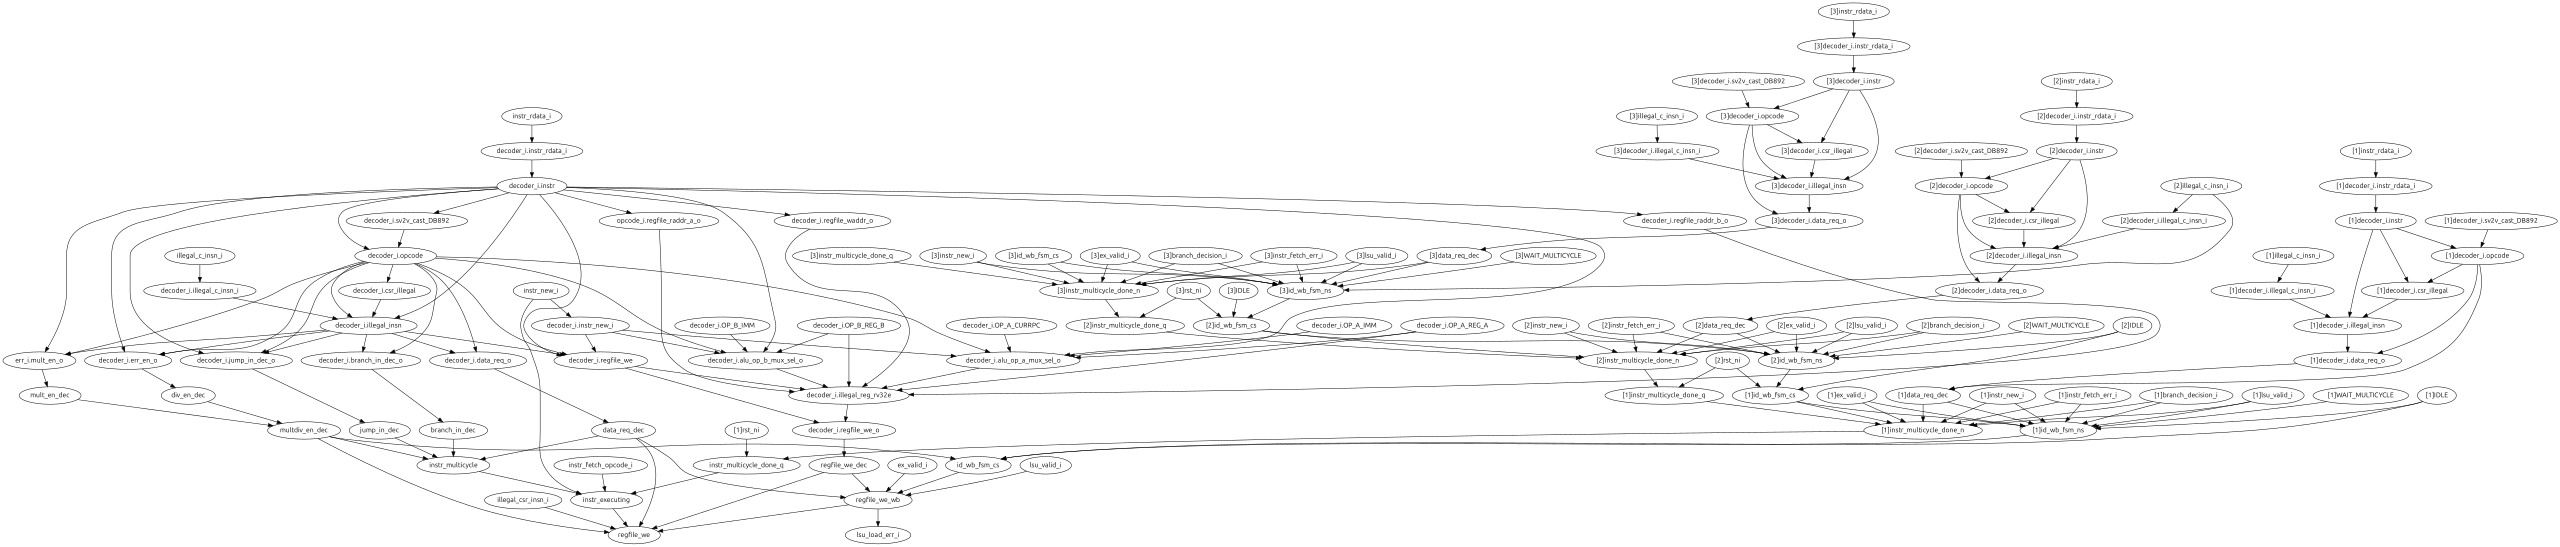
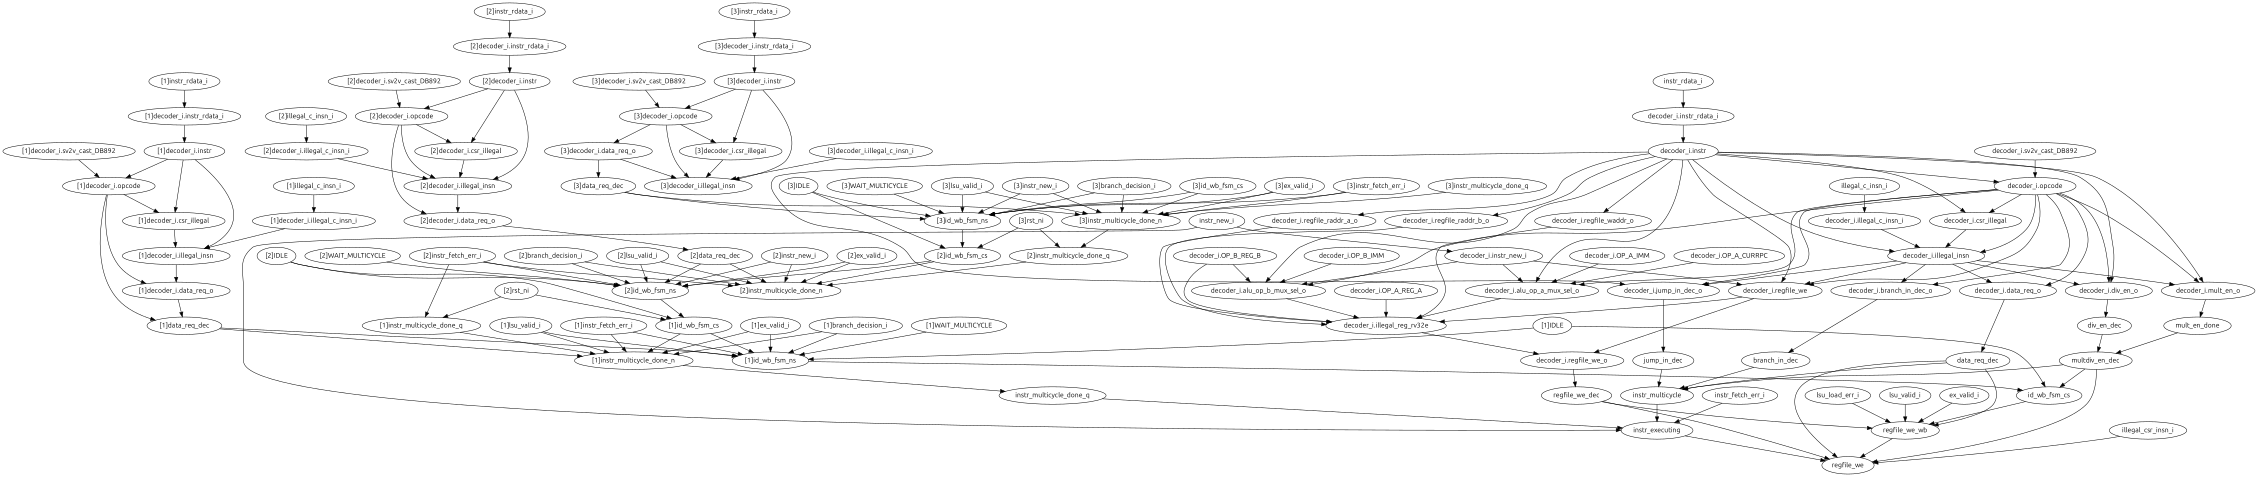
node "[3]illegal_c_insn_i": removed
edge "[3]decoder_i.illegal_insn" -> "[3]decoder_i.data_req_o": reversed
edge "decoder_i.instr" -> "decoder_i.sv2v_cast_DB892": now "decoder_i.instr" -> "decoder_i.csr_illegal"
node "opcode_i.regfile_raddr_a_o": label "opcode_i.regfile_raddr_a_o" -> "decoder_i.regfile_raddr_a_o"
edge "[2]illegal_c_insn_i" -> "[3]id_wb_fsm_ns": now "[3]IDLE" -> "[3]id_wb_fsm_ns"
edge "decoder_i.OP_A_REG_A" -> "decoder_i.alu_op_a_mux_sel_o": removed
node "err_i.mult_en_o": label "err_i.mult_en_o" -> "decoder_i.mult_en_o"
node "decoder_i.err_en_o": label "decoder_i.err_en_o" -> "decoder_i.div_en_o"
edge "[2]instr_multicycle_done_n" -> "[1]instr_multicycle_done_q": now "[2]instr_fetch_err_i" -> "[1]instr_multicycle_done_q"
node "mult_en_dec": label "mult_en_dec" -> "mult_en_done"
node "[1]instr_new_i": removed
node "[1]rst_ni": removed
node "instr_fetch_opcode_i": label "instr_fetch_opcode_i" -> "instr_fetch_err_i"
edge "regfile_we_wb" -> "lsu_load_err_i": reversed
